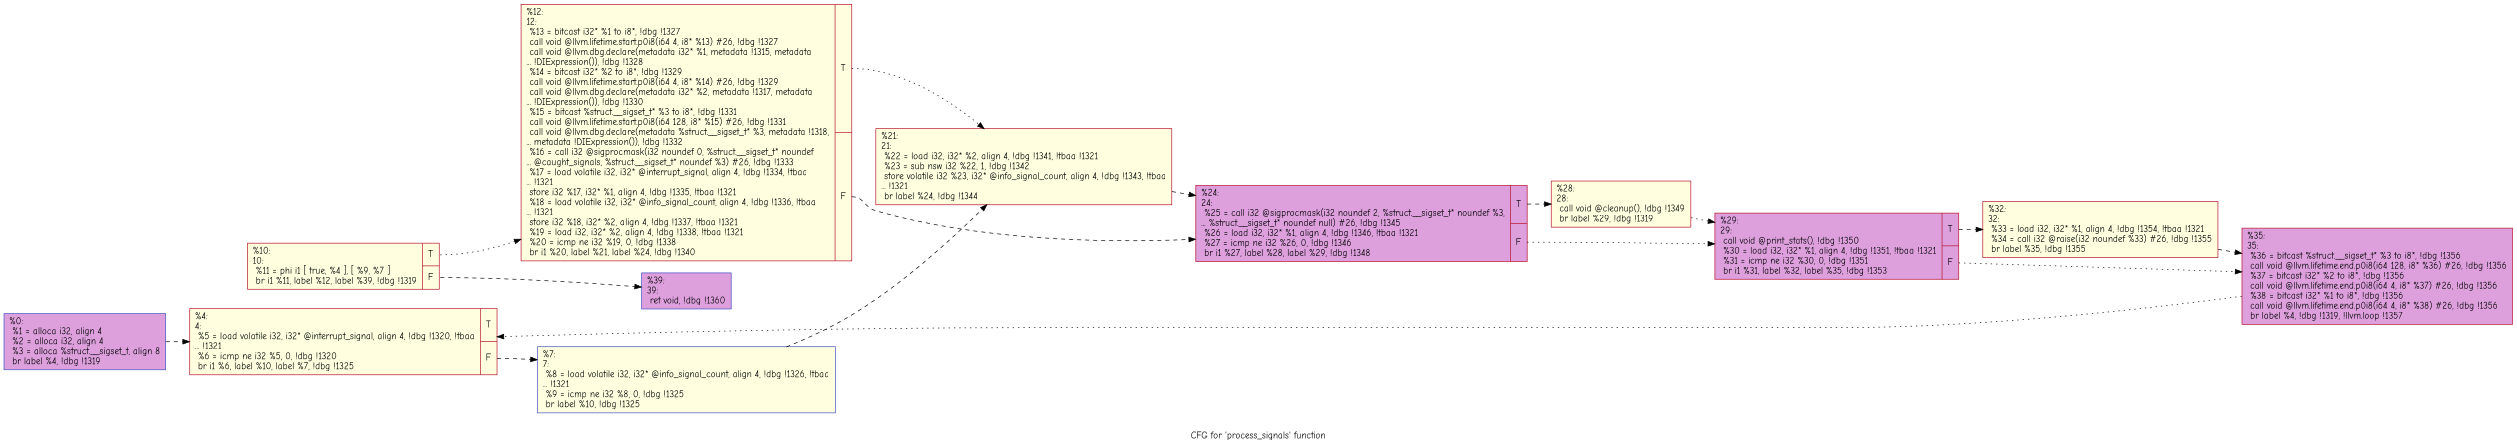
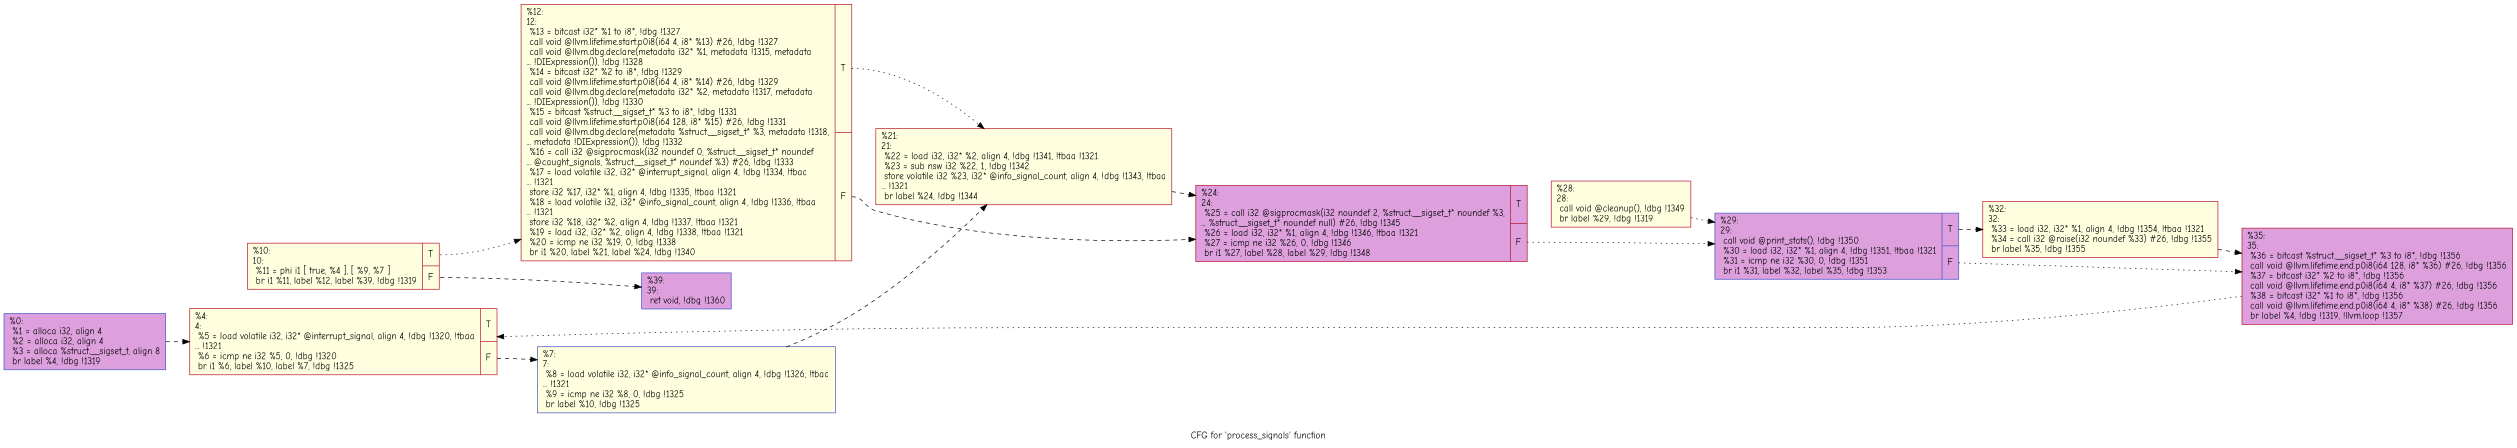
edge "%24:" -> "%28:": removed
node "%29:": color #b70d28ff -> #3d50c3ff
